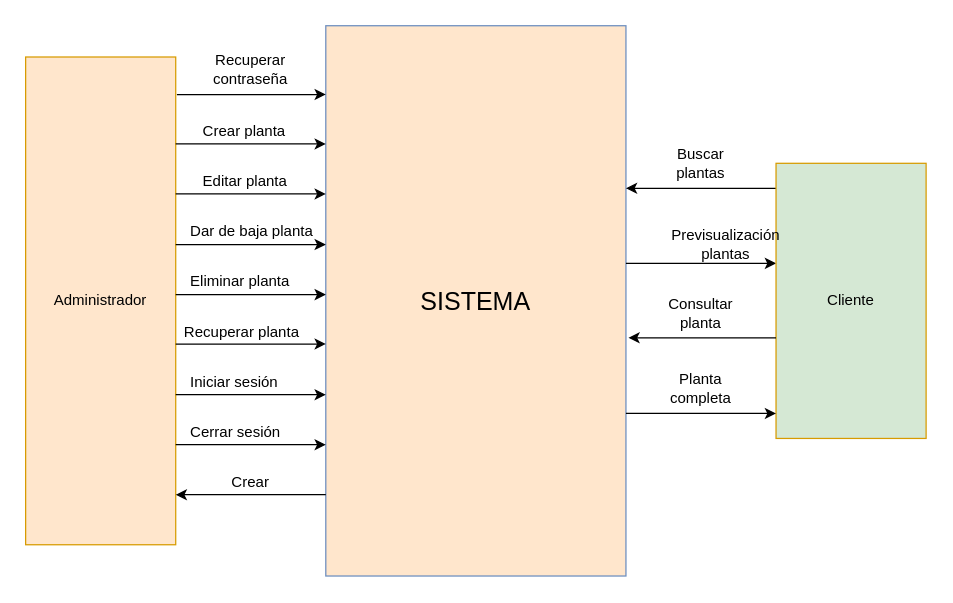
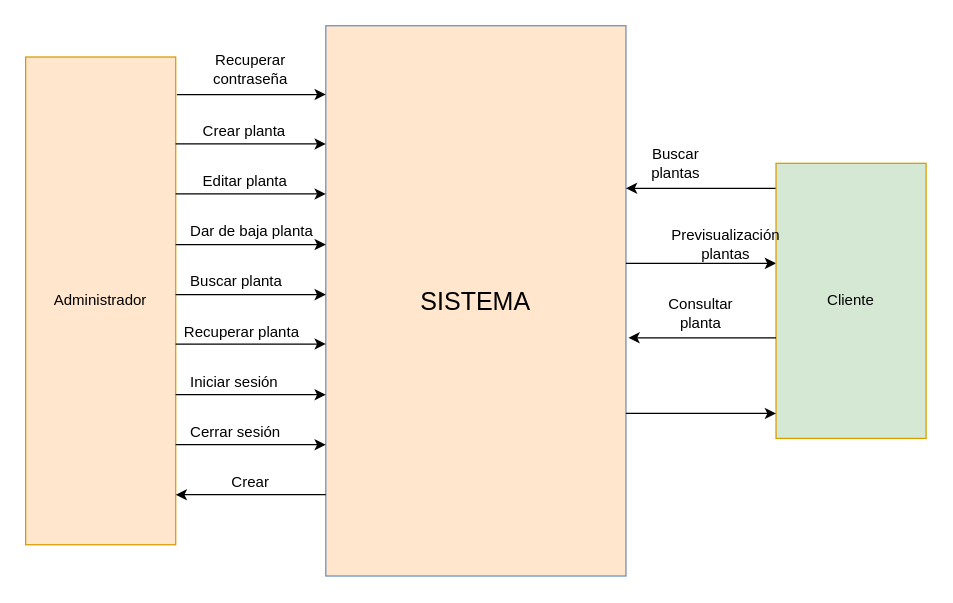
node "Buscar plantas": moved (701, 163) -> (676, 163)
node "Eliminar planta": label "Eliminar planta" -> "Buscar planta"
node "Planta completa": removed
